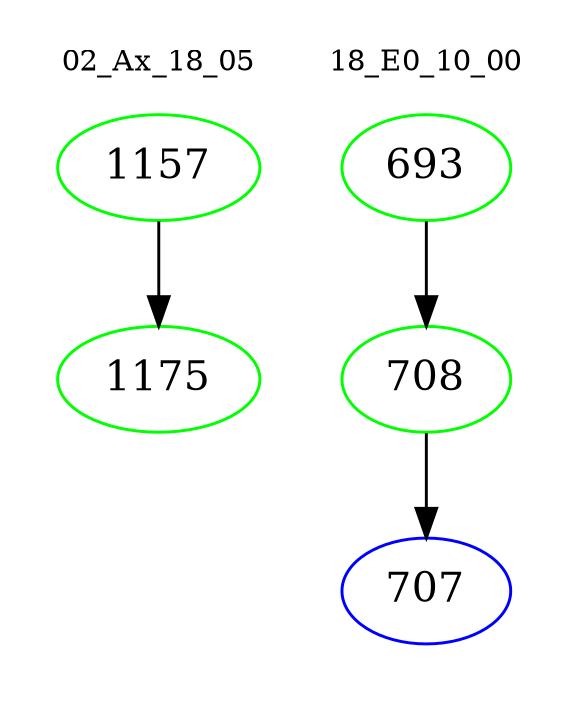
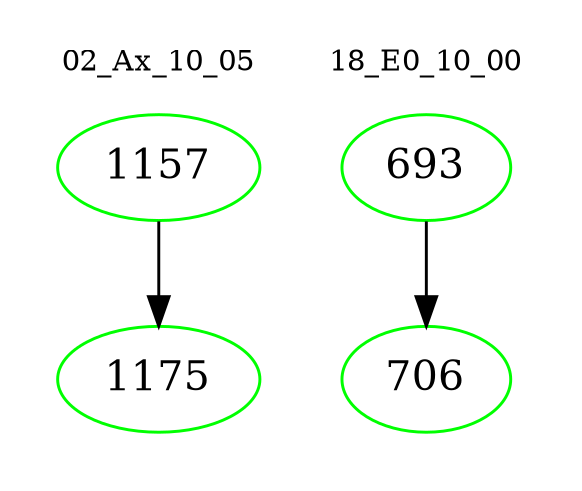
cluster "02_Ax_18_05": label "02_Ax_18_05" -> "02_Ax_10_05"
node "708": label "708" -> "706"
node "707": removed
